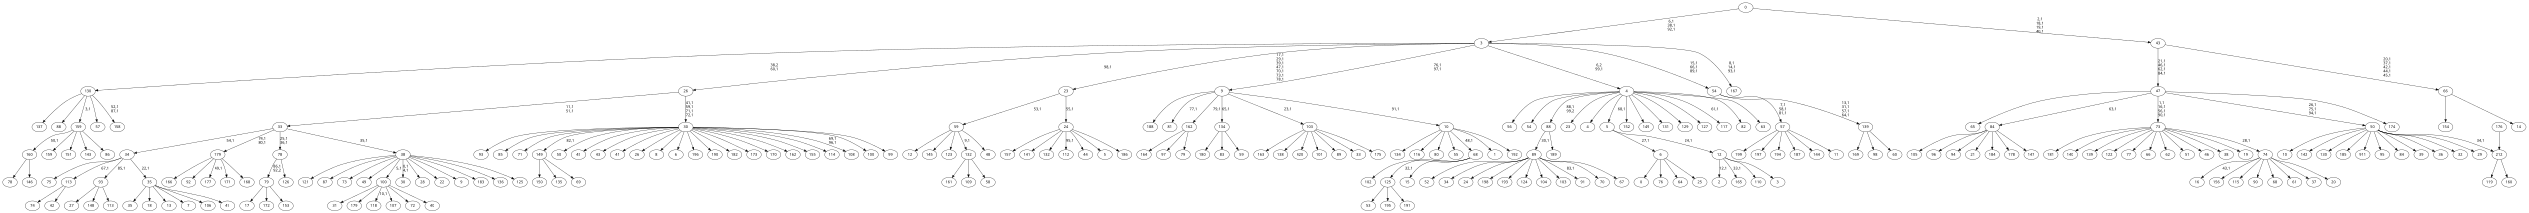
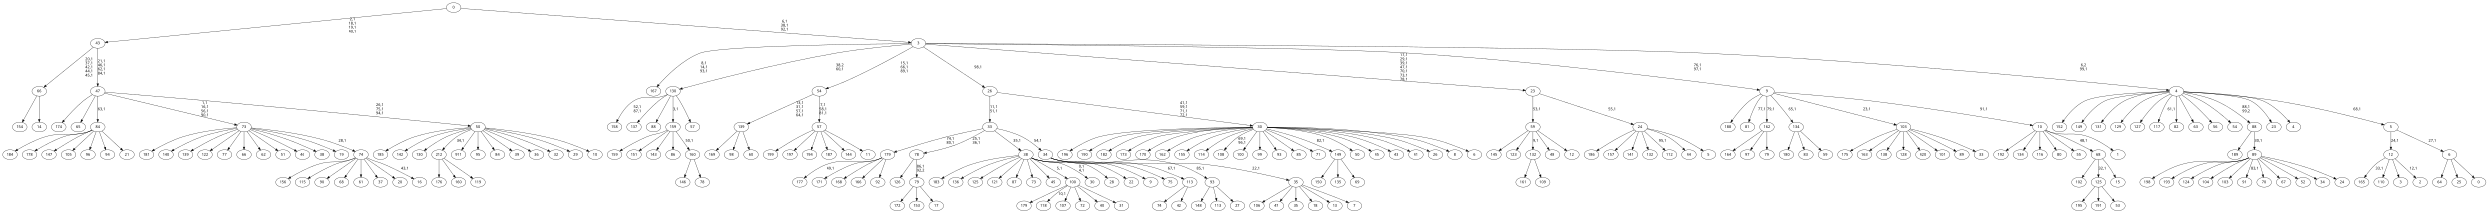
edge "176" -> "212": reversed
node "128": added
node "58": removed
node "76": removed
